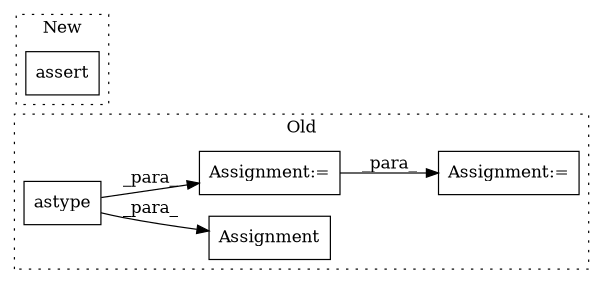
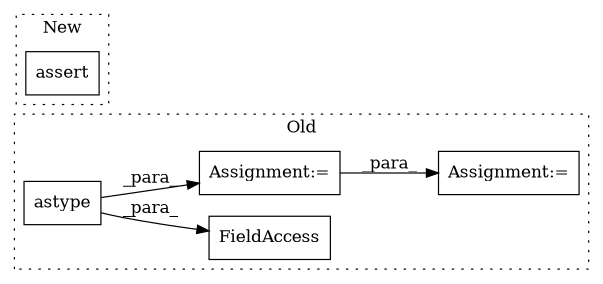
node "Assignment": label "Assignment" -> "FieldAccess"
